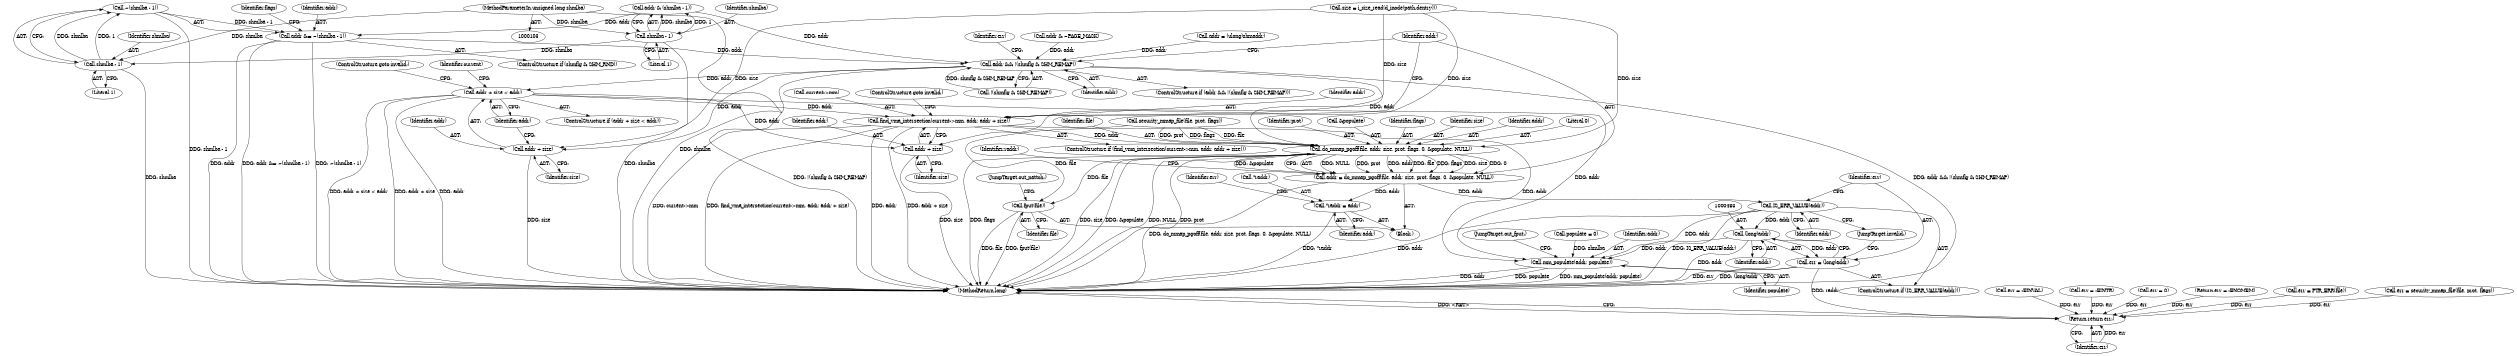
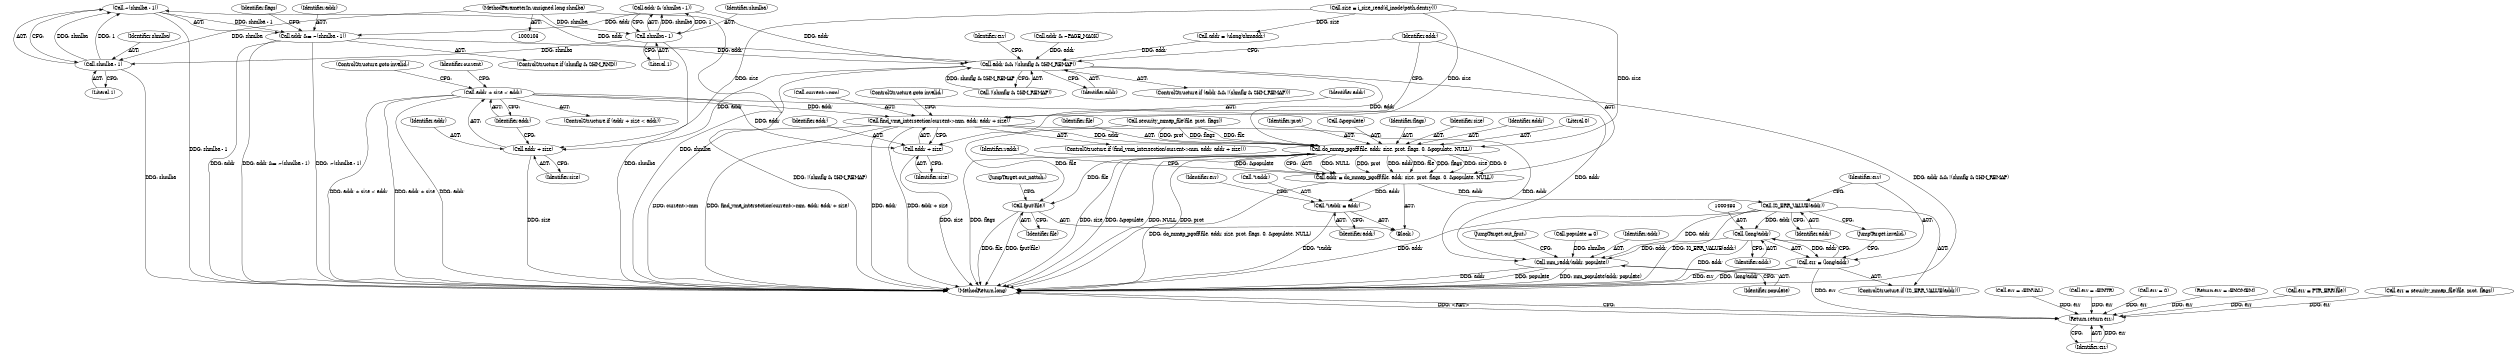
edge "(Call,addr && !(shmflg & SHM_REMAP))" -> "(Call,addr + size < addr)": now "(Call,addr && !(shmflg & SHM_REMAP))" -> "(Call,~(shmlba - 1))"
edge "(Call,size = i_size_read(d_inode(path.dentry)))" -> "(Call,find_vma_intersection(current->mm, addr, addr + size))": now "(Call,size = i_size_read(d_inode(path.dentry)))" -> "(Call,addr = (ulong)shmaddr)"
node "(Call,mm_populate(addr, populate))": label "(Call,mm_populate(addr, populate))" -> "(Call,mm_raddr(addr, populate))"
edge "(Call,err = (long)addr)" -> "(Return,return err;)": label "DDG: raddr" -> "DDG: err"
